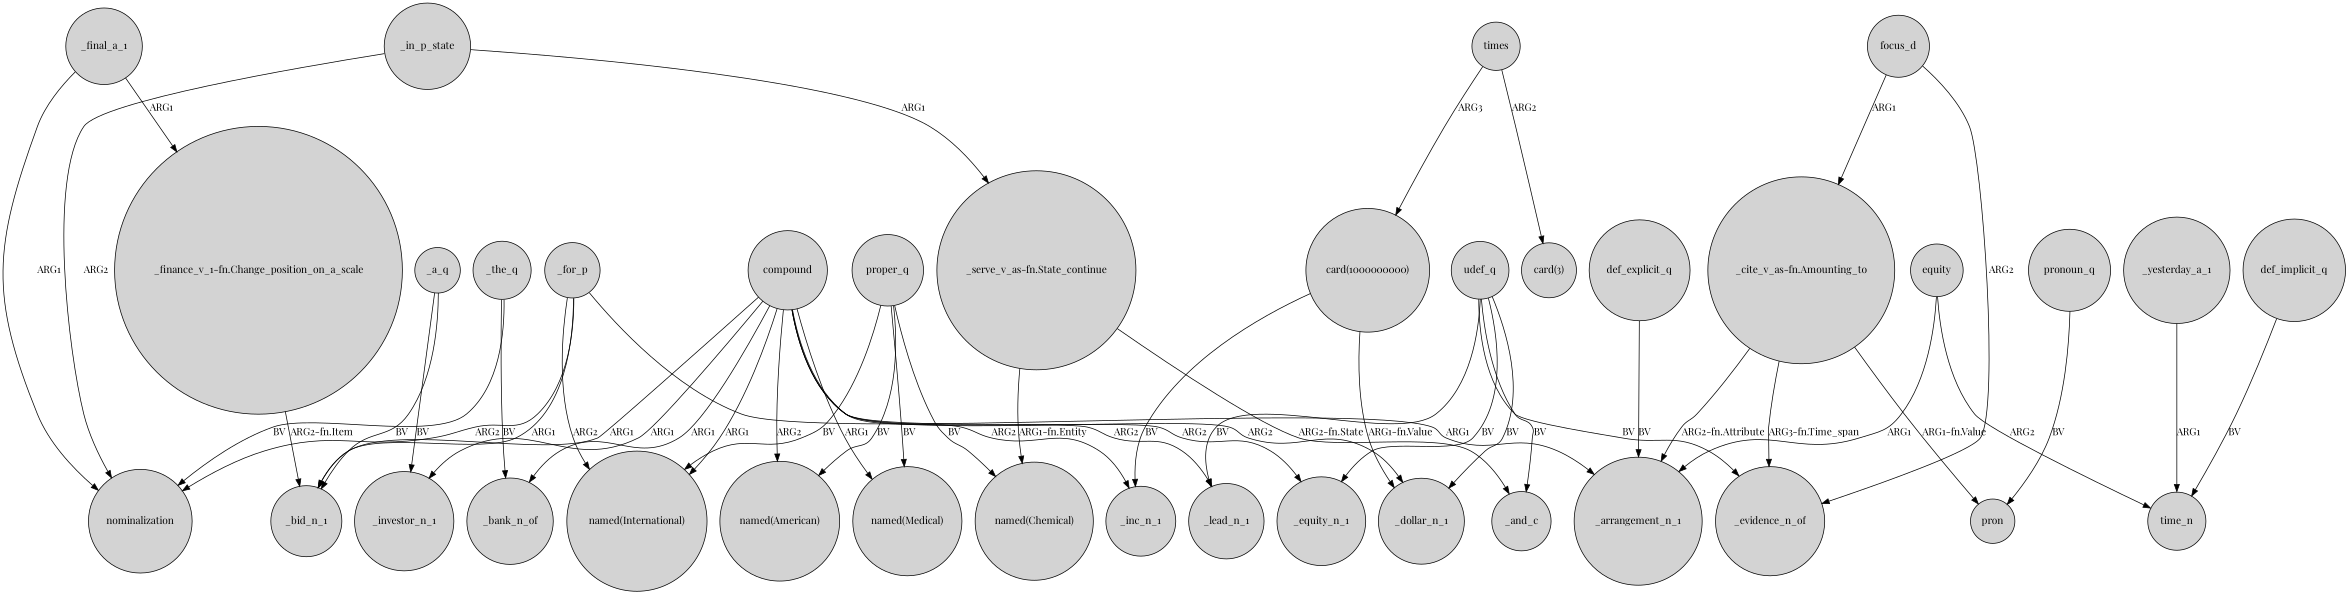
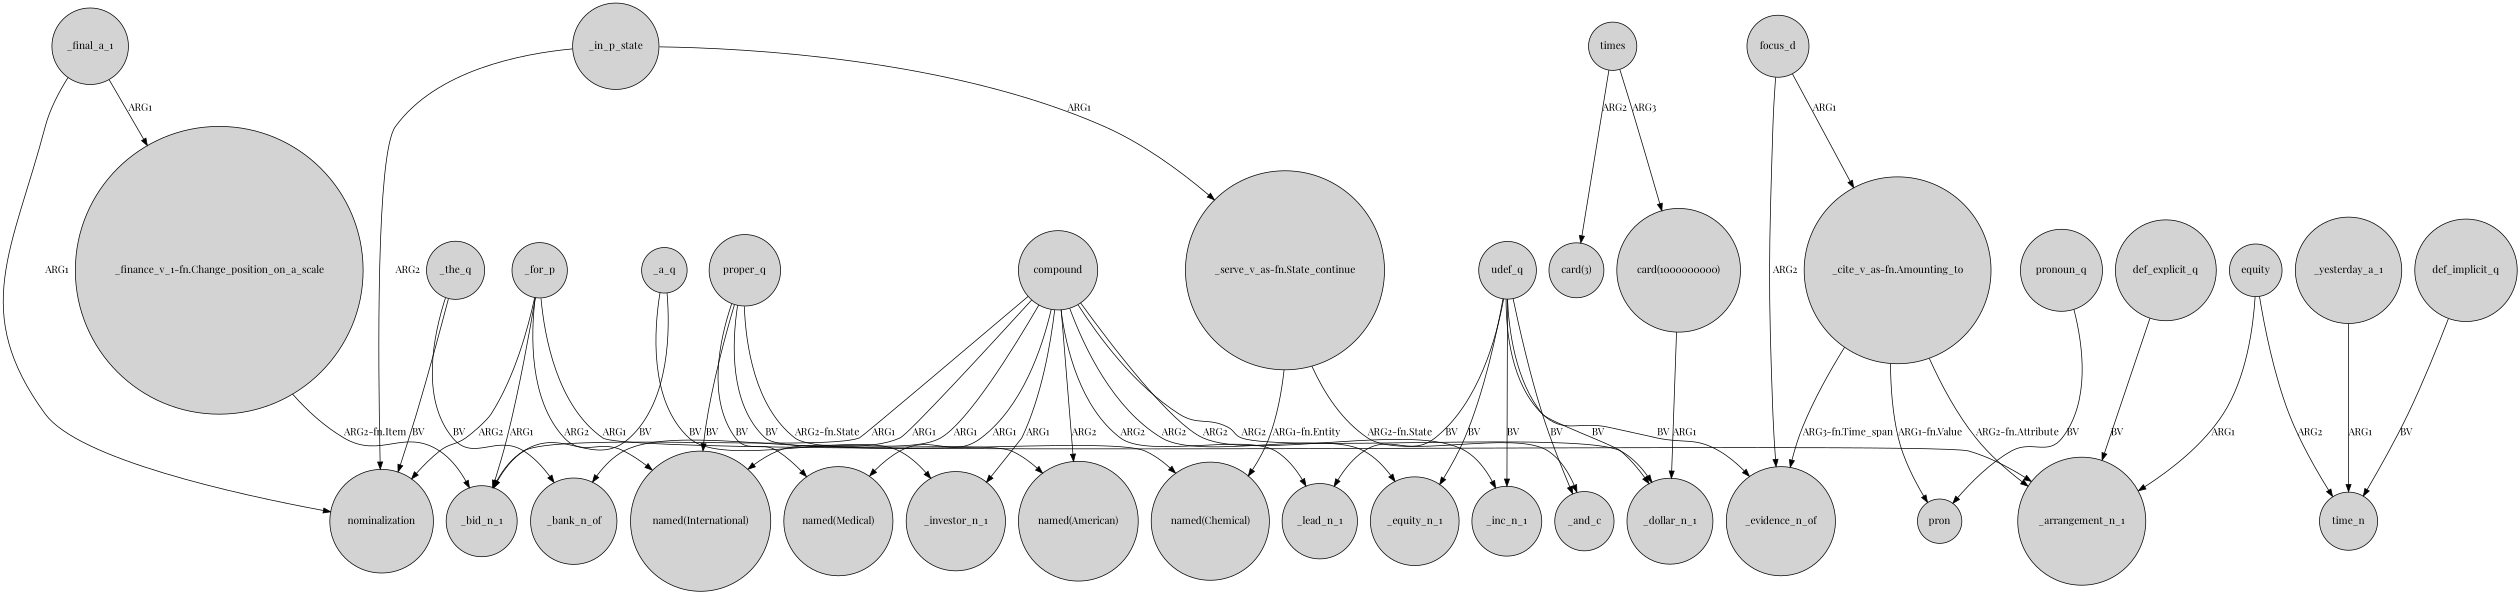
edge "card(1000000000)" -> "_inc_n_1": now "udef_q" -> "_inc_n_1"
edge "proper_q" -> "named(Chemical)": label "BV" -> "ARG2-fn.State"
edge "card(1000000000)" -> "_dollar_n_1": label "ARG1-fn.Value" -> "ARG1"
